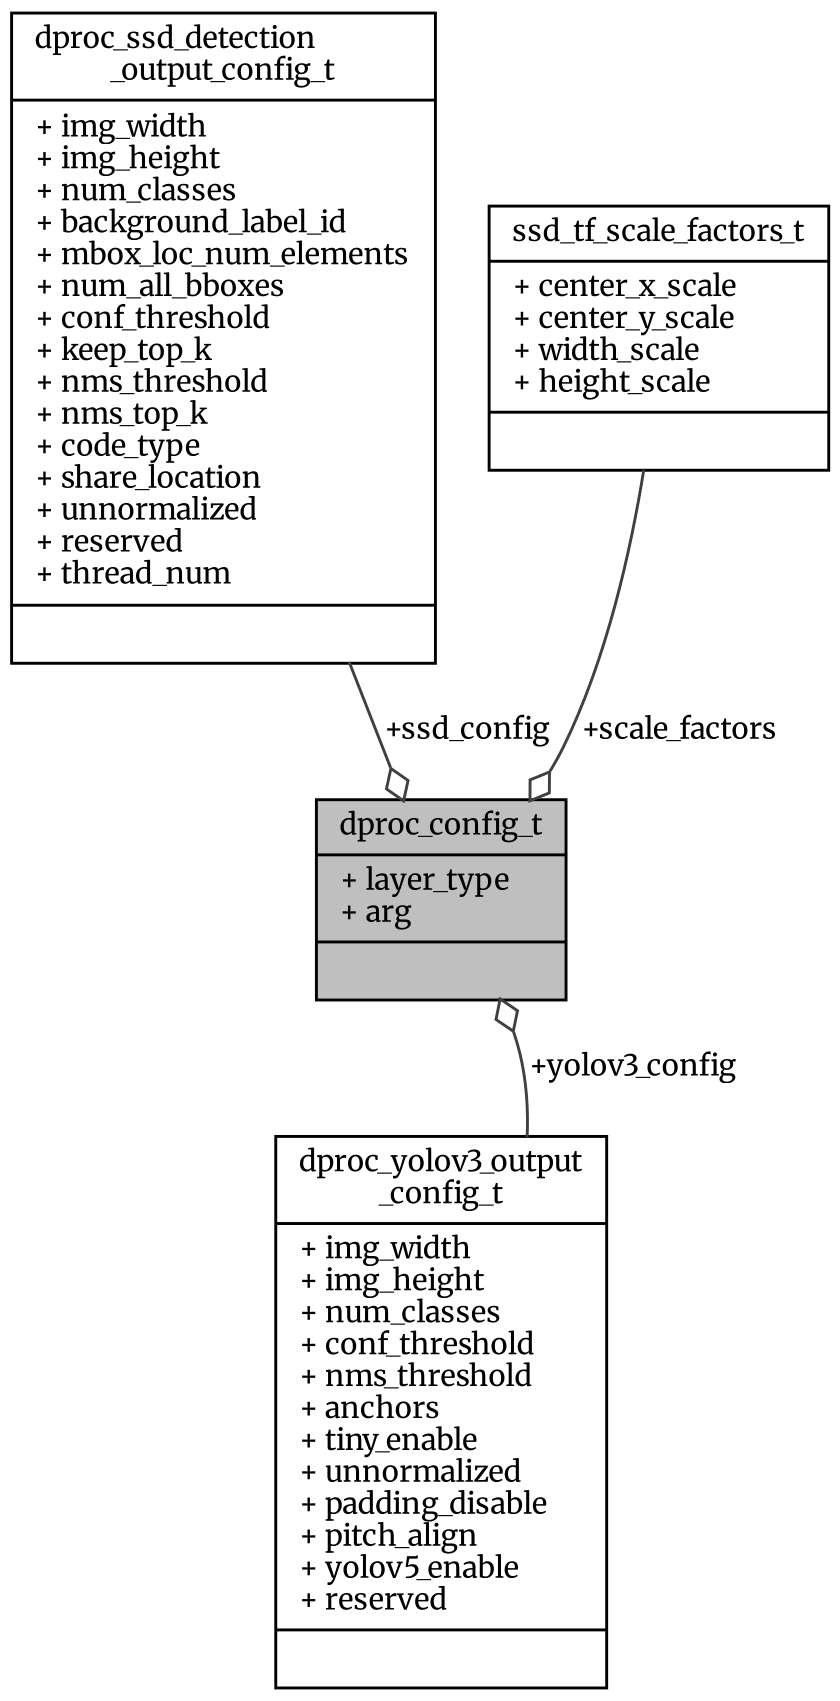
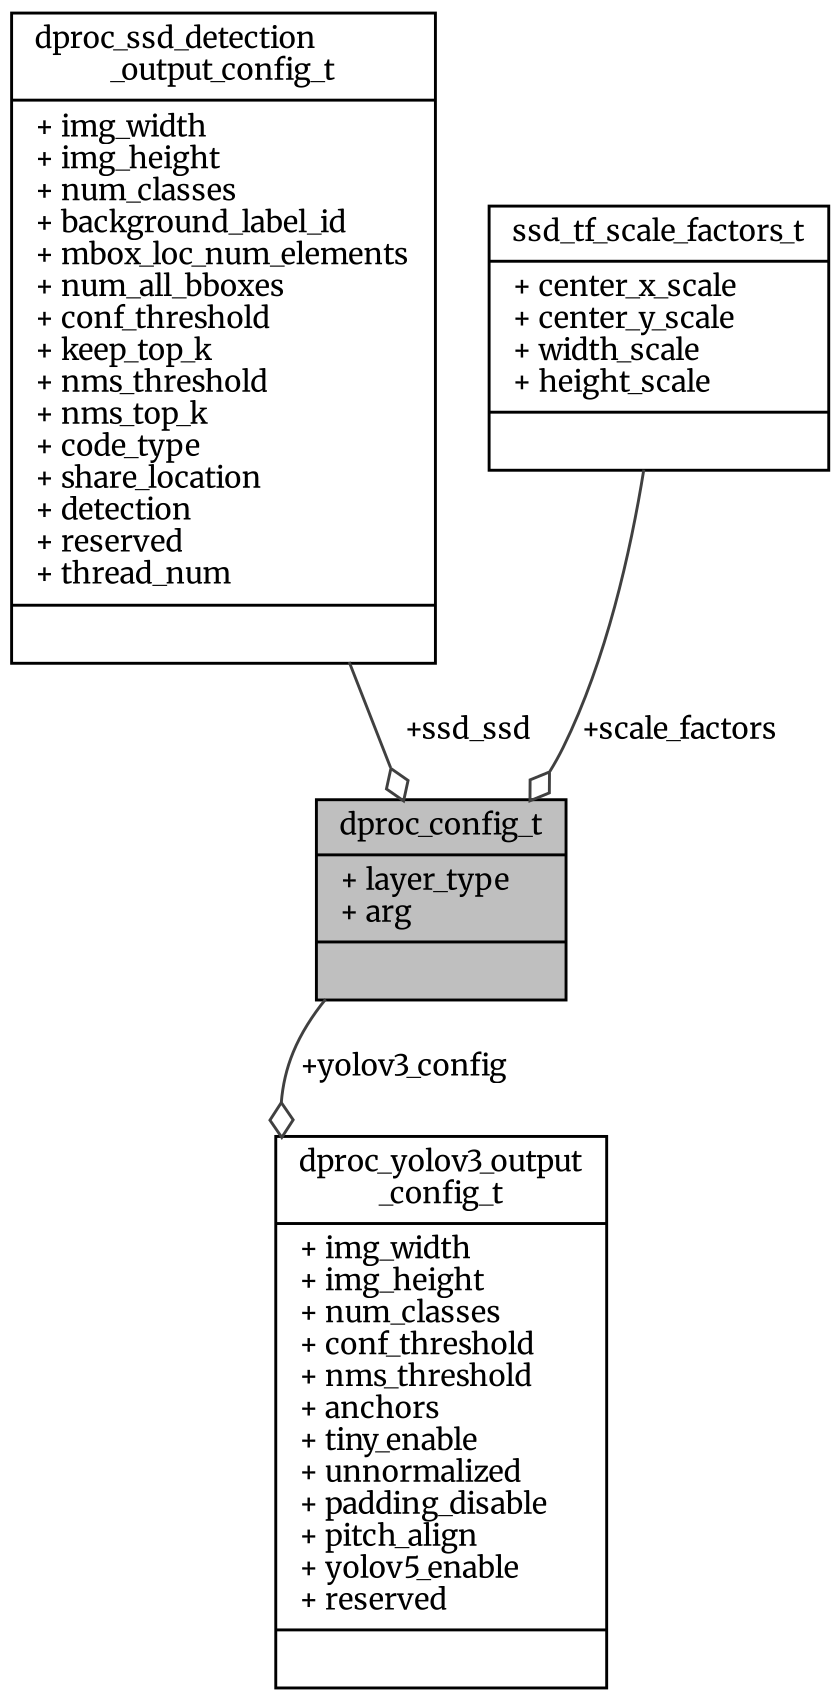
node "dproc_ssd_detection": text "+ unnormalized" -> "+ detection"
edge "dproc_ssd_detection" -> "dproc_config_t": label " +ssd_config" -> " +ssd_ssd"
edge "dproc_yolov3_output" -> "dproc_config_t": reversed
